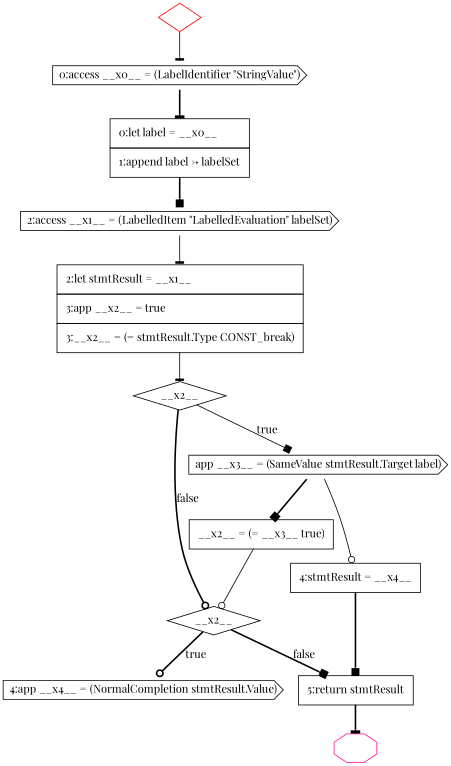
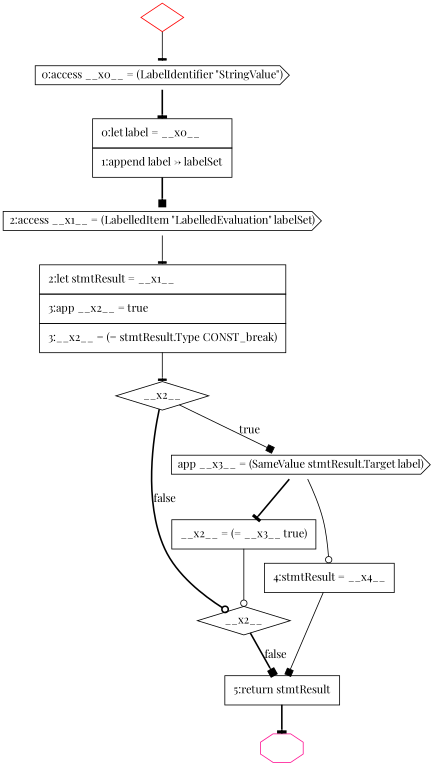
edge "app __x3__ = (SameValue stmtResult.Target label)" -> "__x2__ = (= __x3__ true)": arrowhead box -> tee
edge "4:stmtResult = __x4__" -> "5:return stmtResult": style bold -> solid
node "4:app __x4__ = (NormalCompletion stmtResult.Value)": removed
